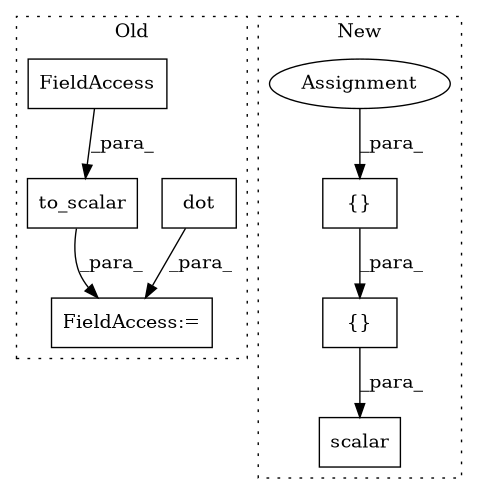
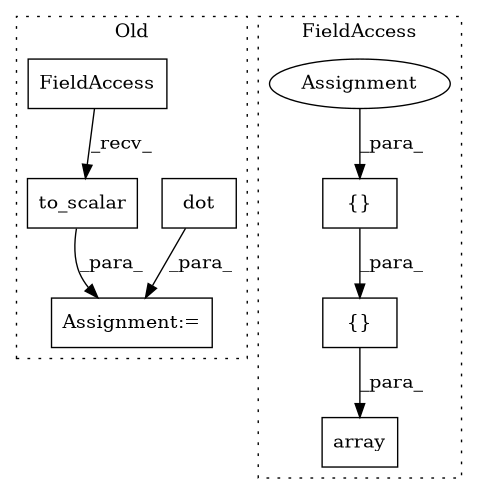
cluster "New": label "New" -> "FieldAccess"
edge "FieldAccess" -> "to_scalar": label "_para_" -> "_recv_"
node "FieldAccess:=": label "FieldAccess:=" -> "Assignment:="
node "scalar": label "scalar" -> "array"
